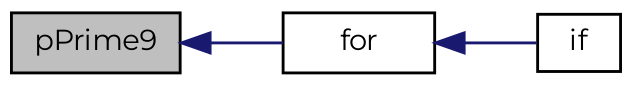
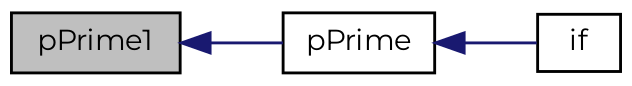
node "pPrime9": label "pPrime9" -> "pPrime1"
node "for": label "for" -> "pPrime"
